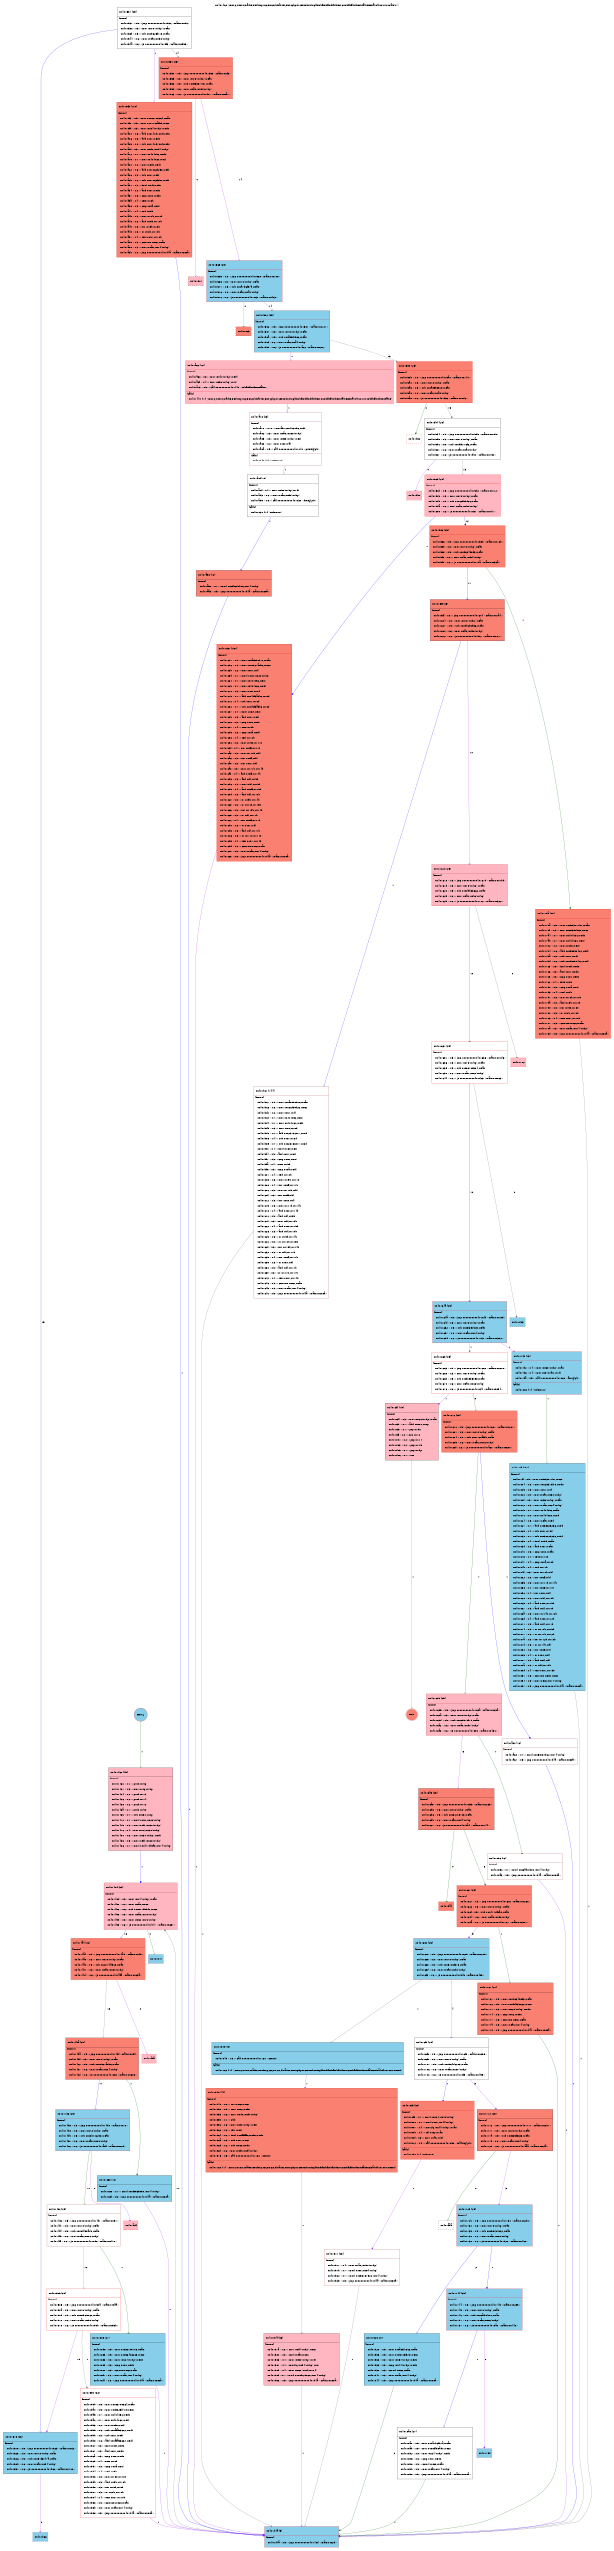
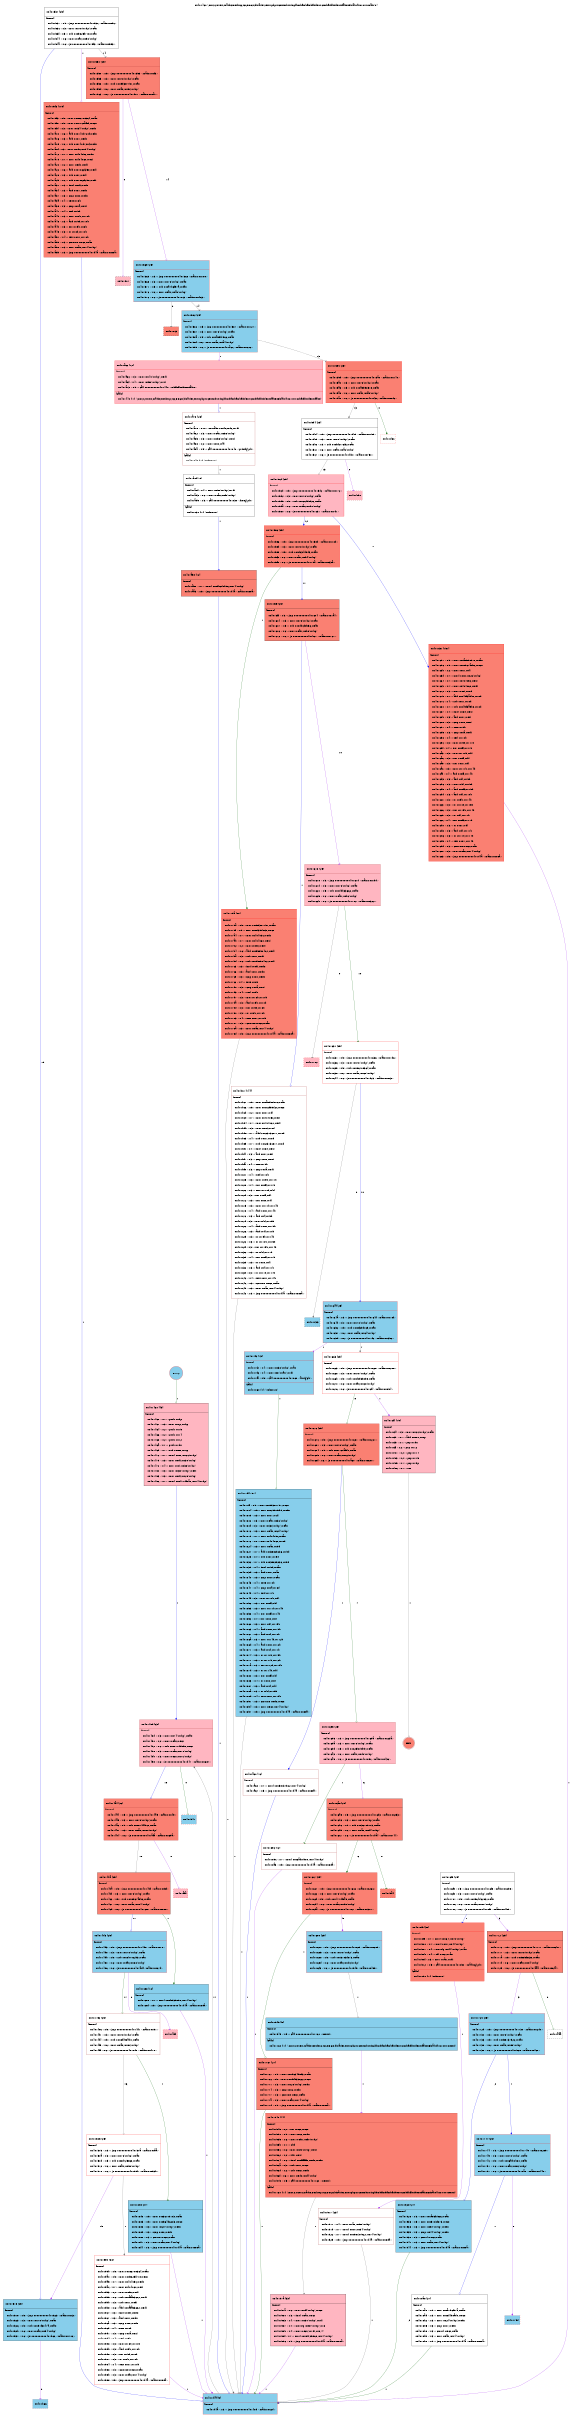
edge "0x4016e0 [25]" -> "0x4016f9 [25]": removed, label "4"
